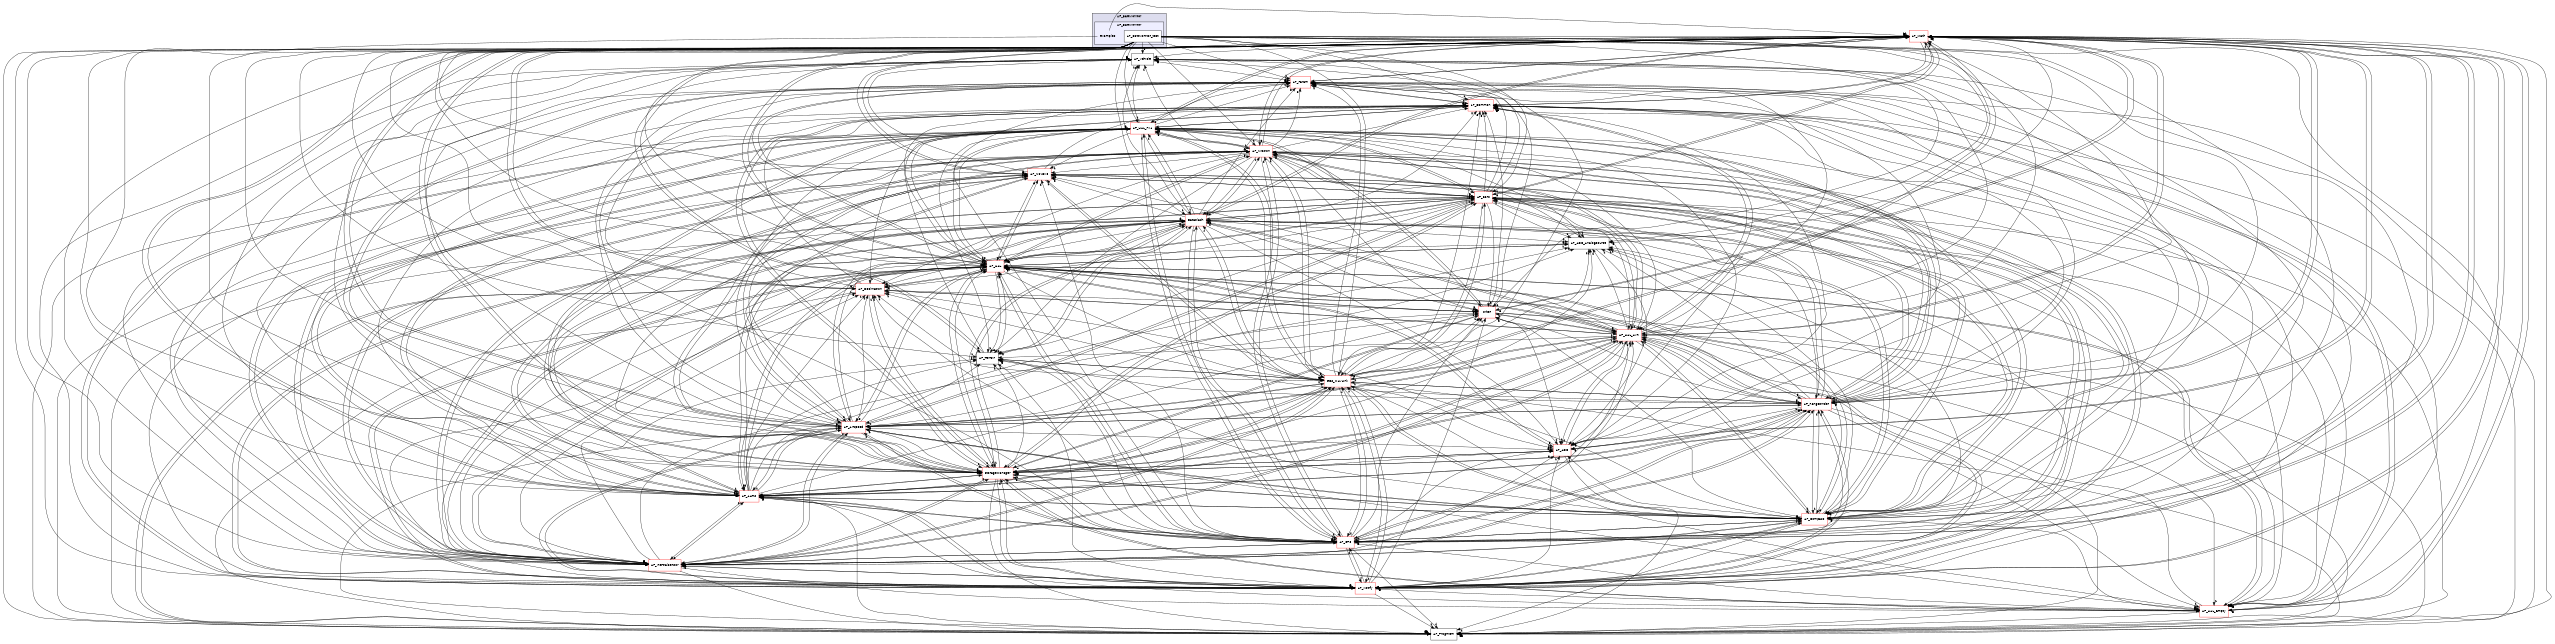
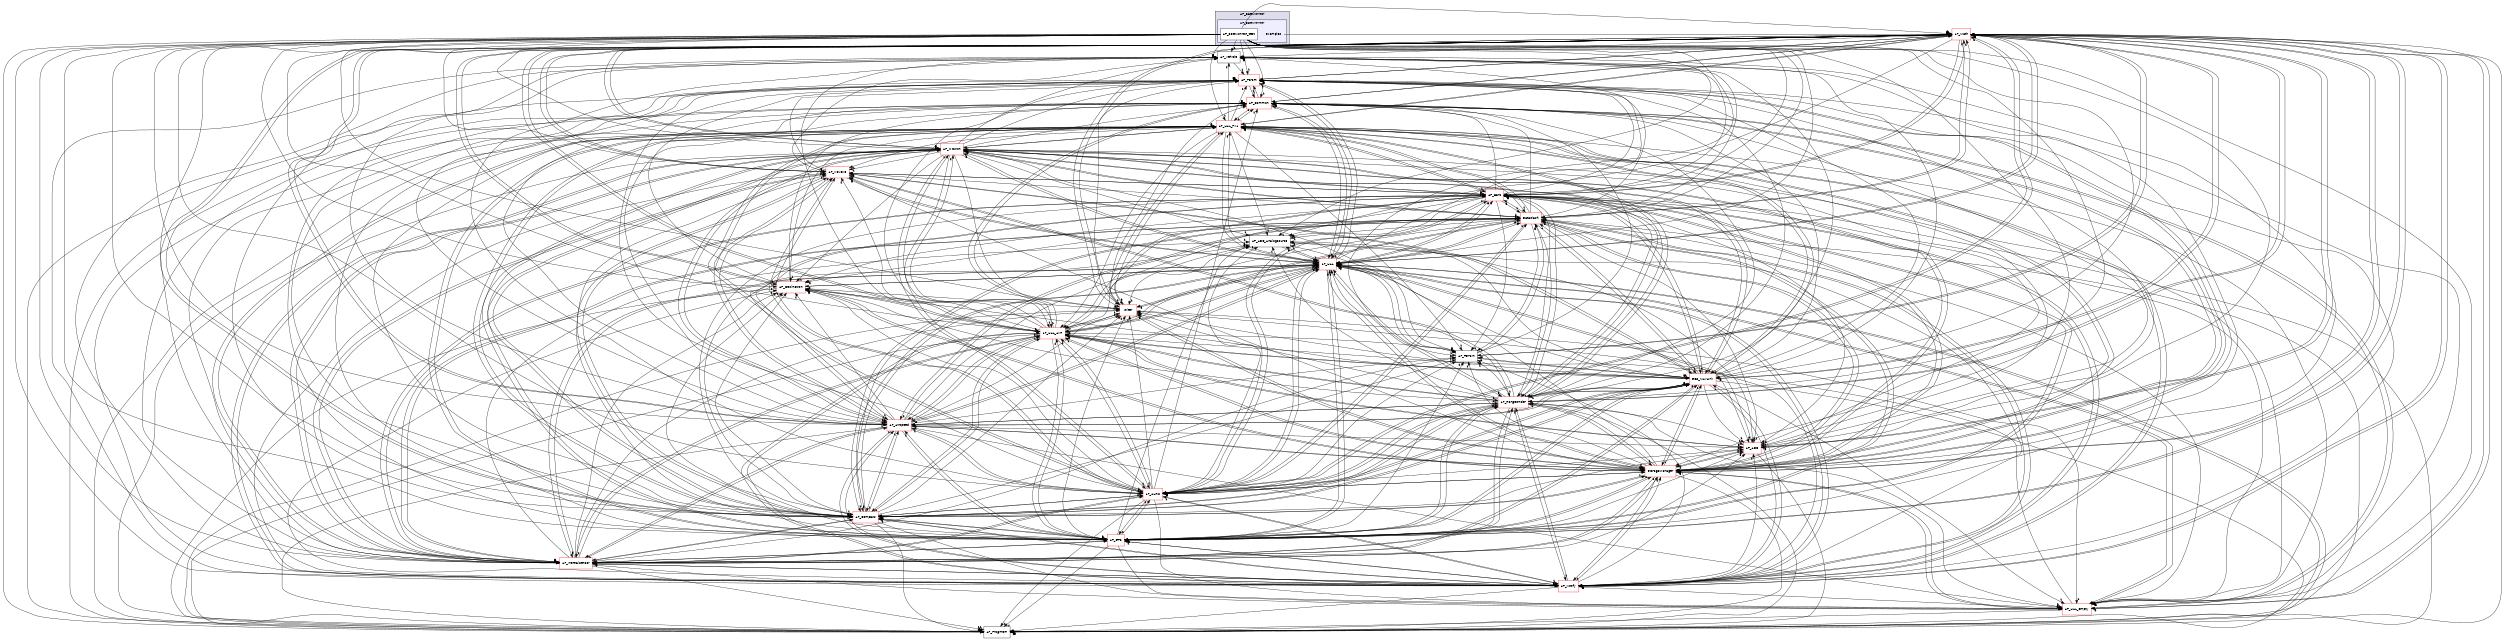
edge "examples" -> "StorageManager": now "AP_Airspeed" -> "StorageManager"
edge "AP_Compass" -> "AP_Baro": removed
edge "Filter" -> "AP_ADC": now "AP_Mission" -> "AP_ADC"
